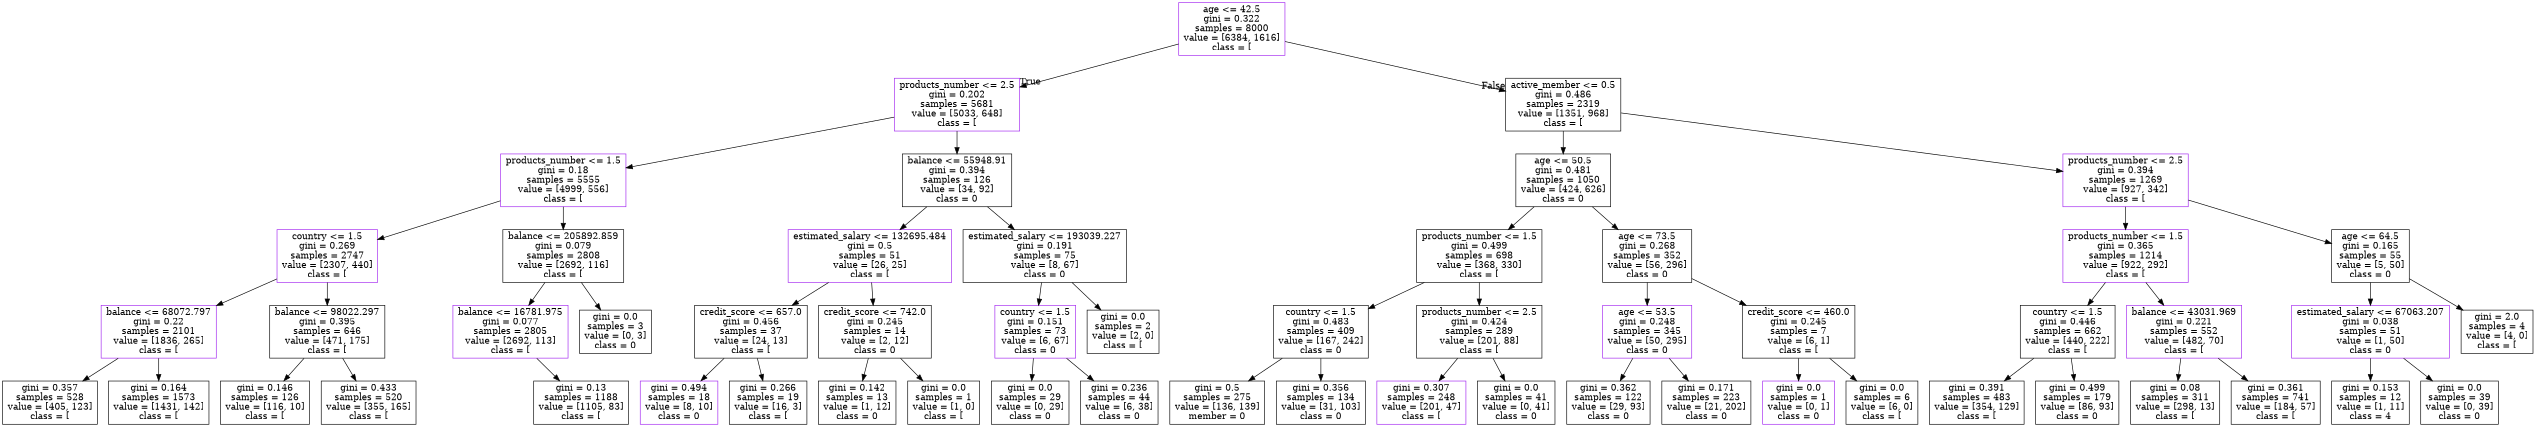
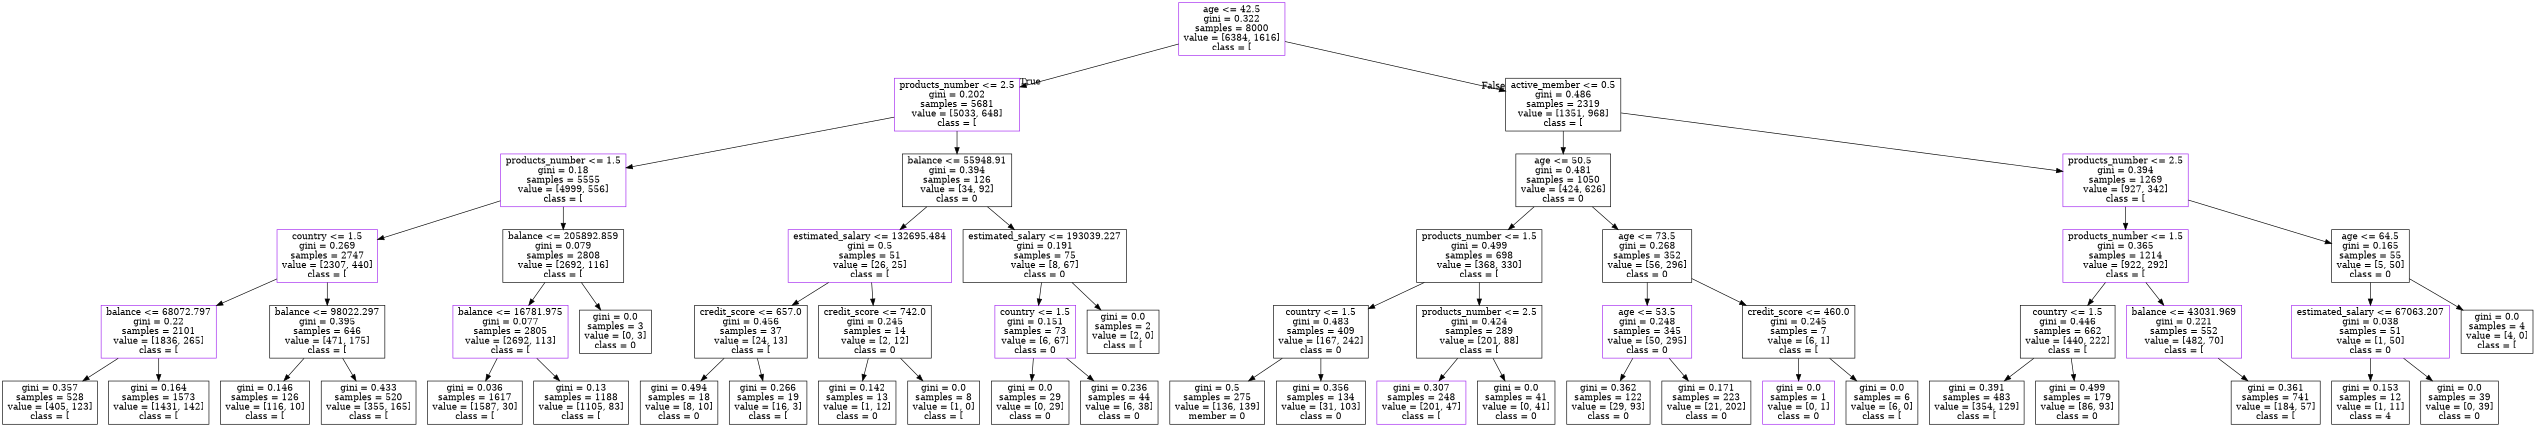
node "gini = 2.0 samples = 4 value = [4, 0] class = [": label "gini = 2.0 samples = 4 value = [4, 0] class = [" -> "gini = 0.0 samples = 4 value = [4, 0] class = ["
node "gini = 0.036 samples = 1617 value = [1587, 30] class = [": added
node "gini = 0.494 samples = 18 value = [8, 10] class = 0": color purple -> black
node "gini = 0.0 samples = 1 value = [1, 0] class = [": label "gini = 0.0 samples = 1 value = [1, 0] class = [" -> "gini = 0.0 samples = 8 value = [1, 0] class = ["
node "gini = 0.08 samples = 311 value = [298, 13] class = [": removed
